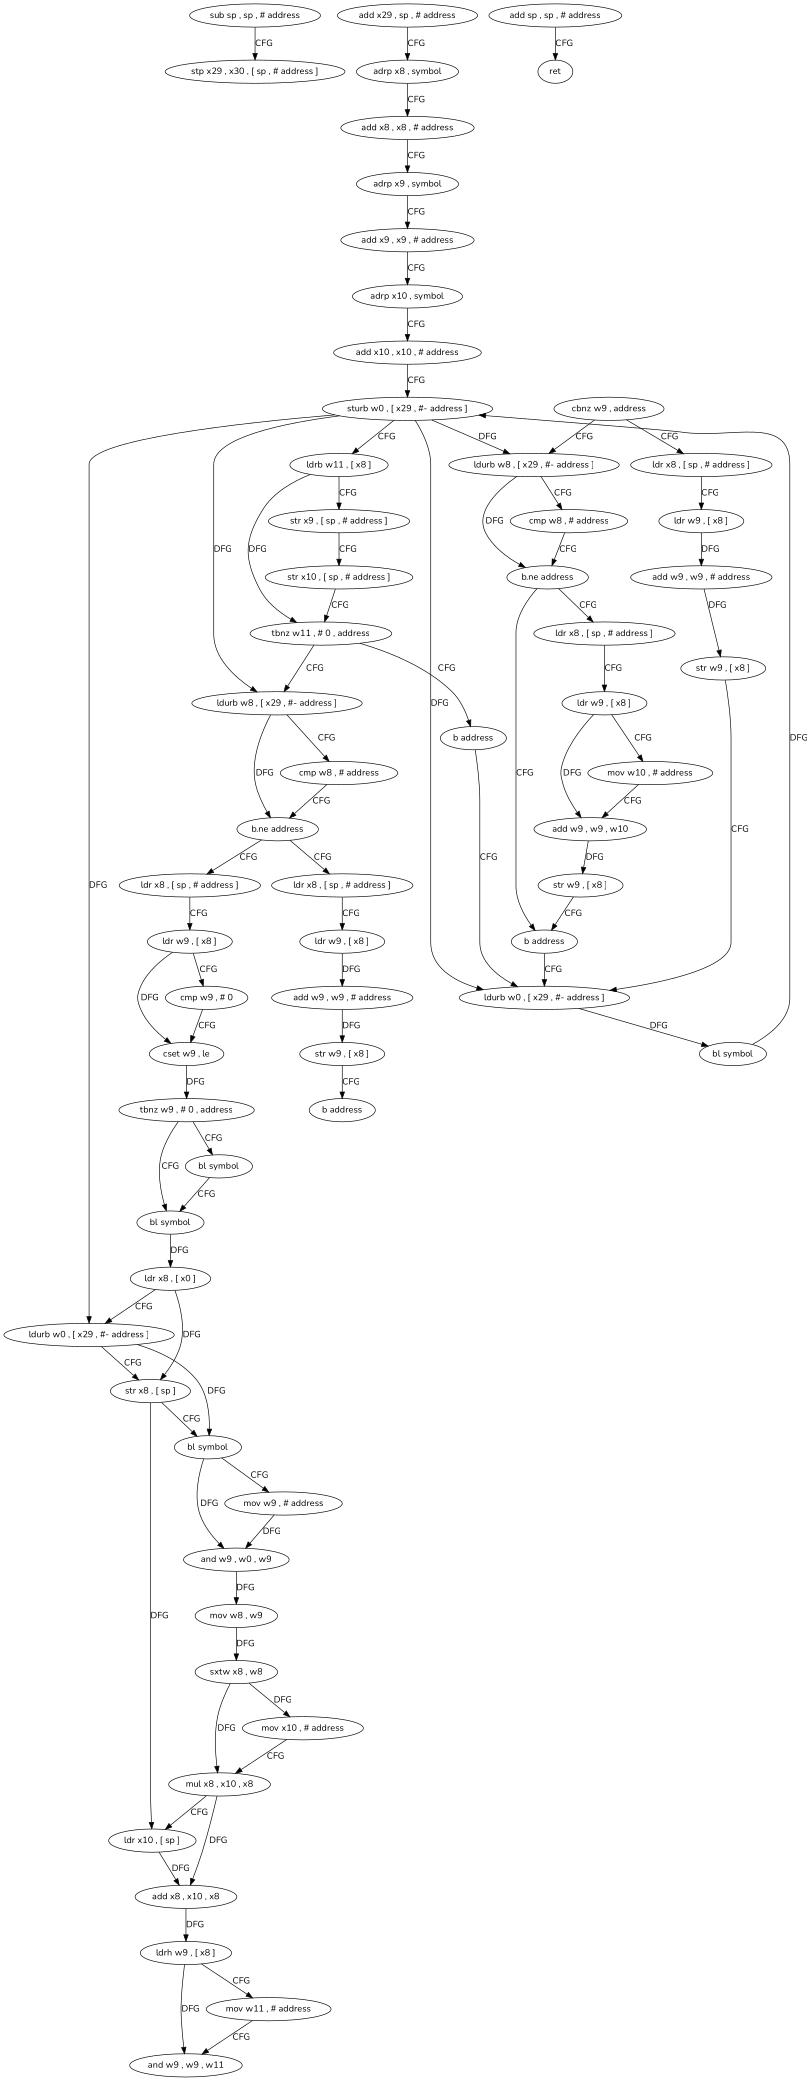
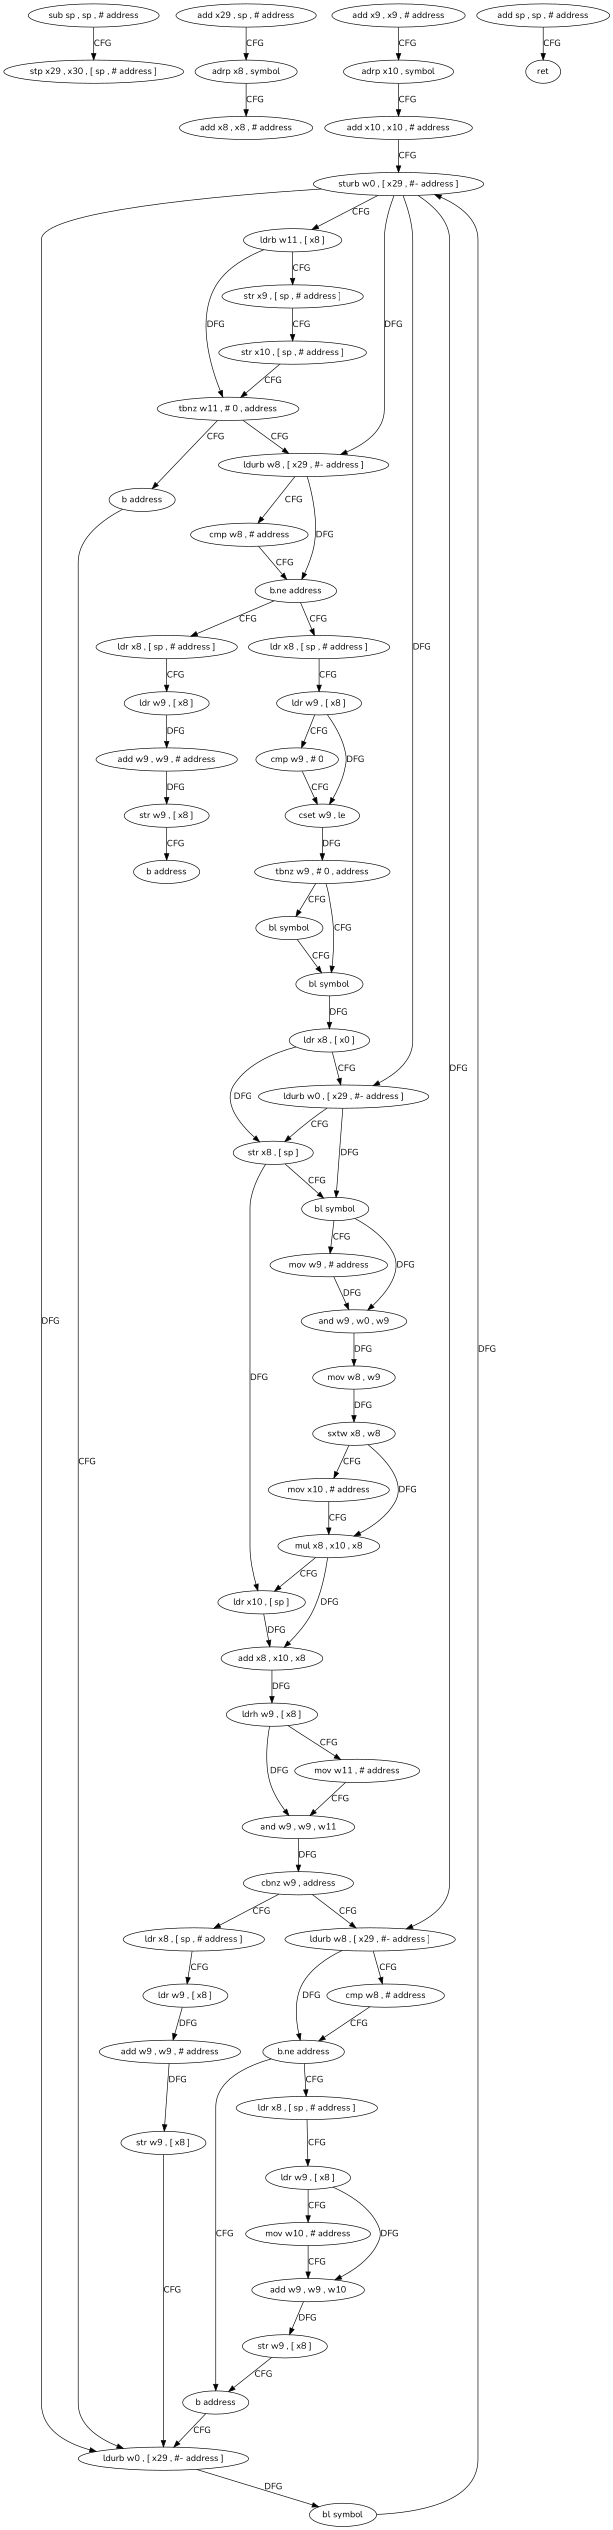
node "adrp x9 , symbol": removed
edge "sxtw x8 , w8" -> "mov x10 , # address": label "DFG" -> "CFG"
edge "and w9 , w9 , w11" -> "cbnz w9 , address": added, label "DFG"
